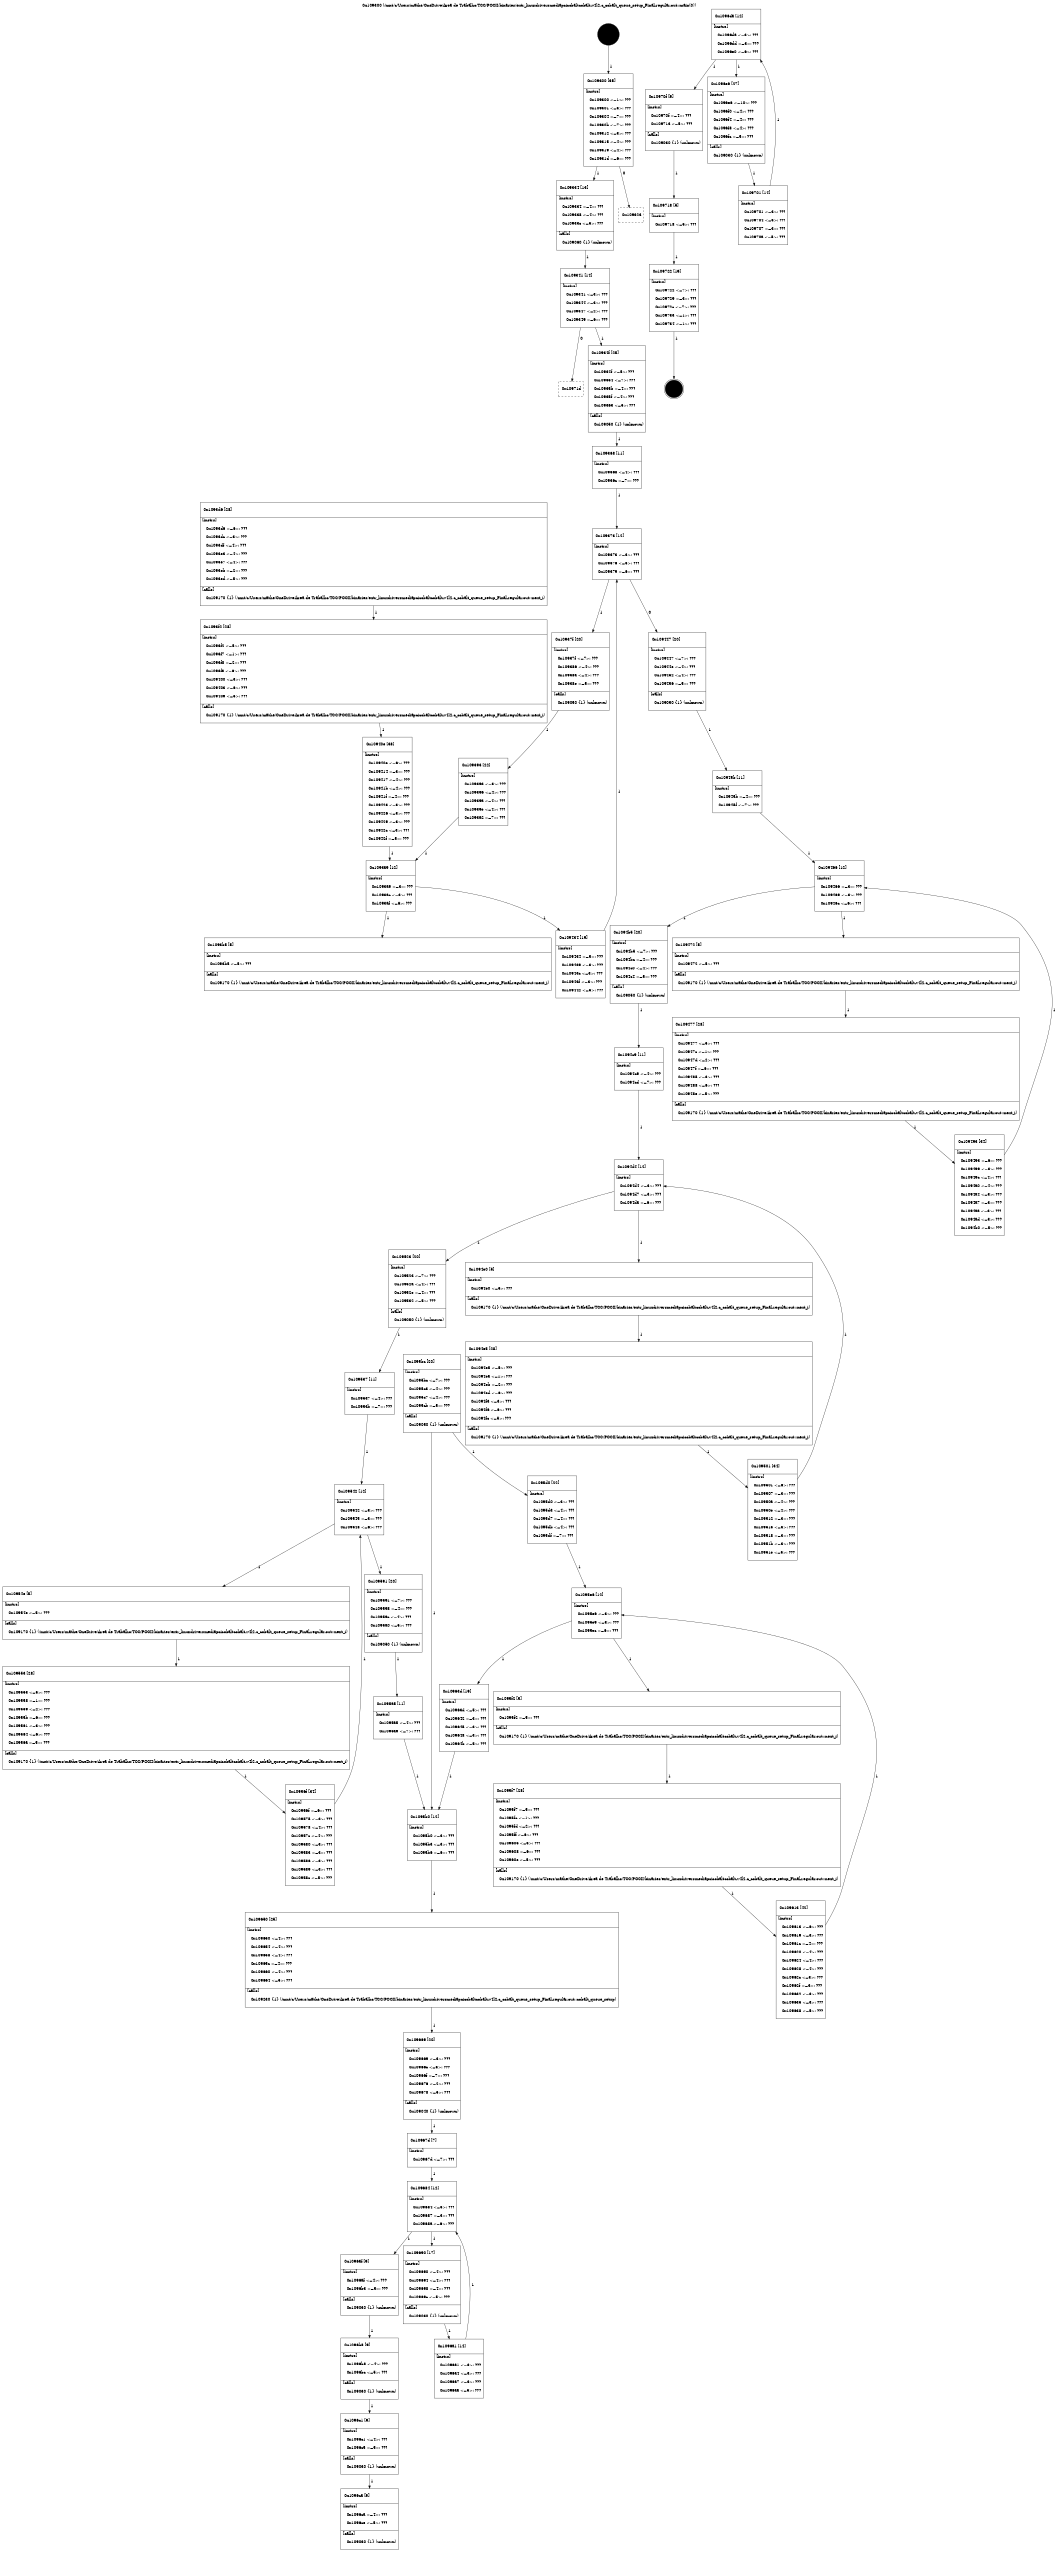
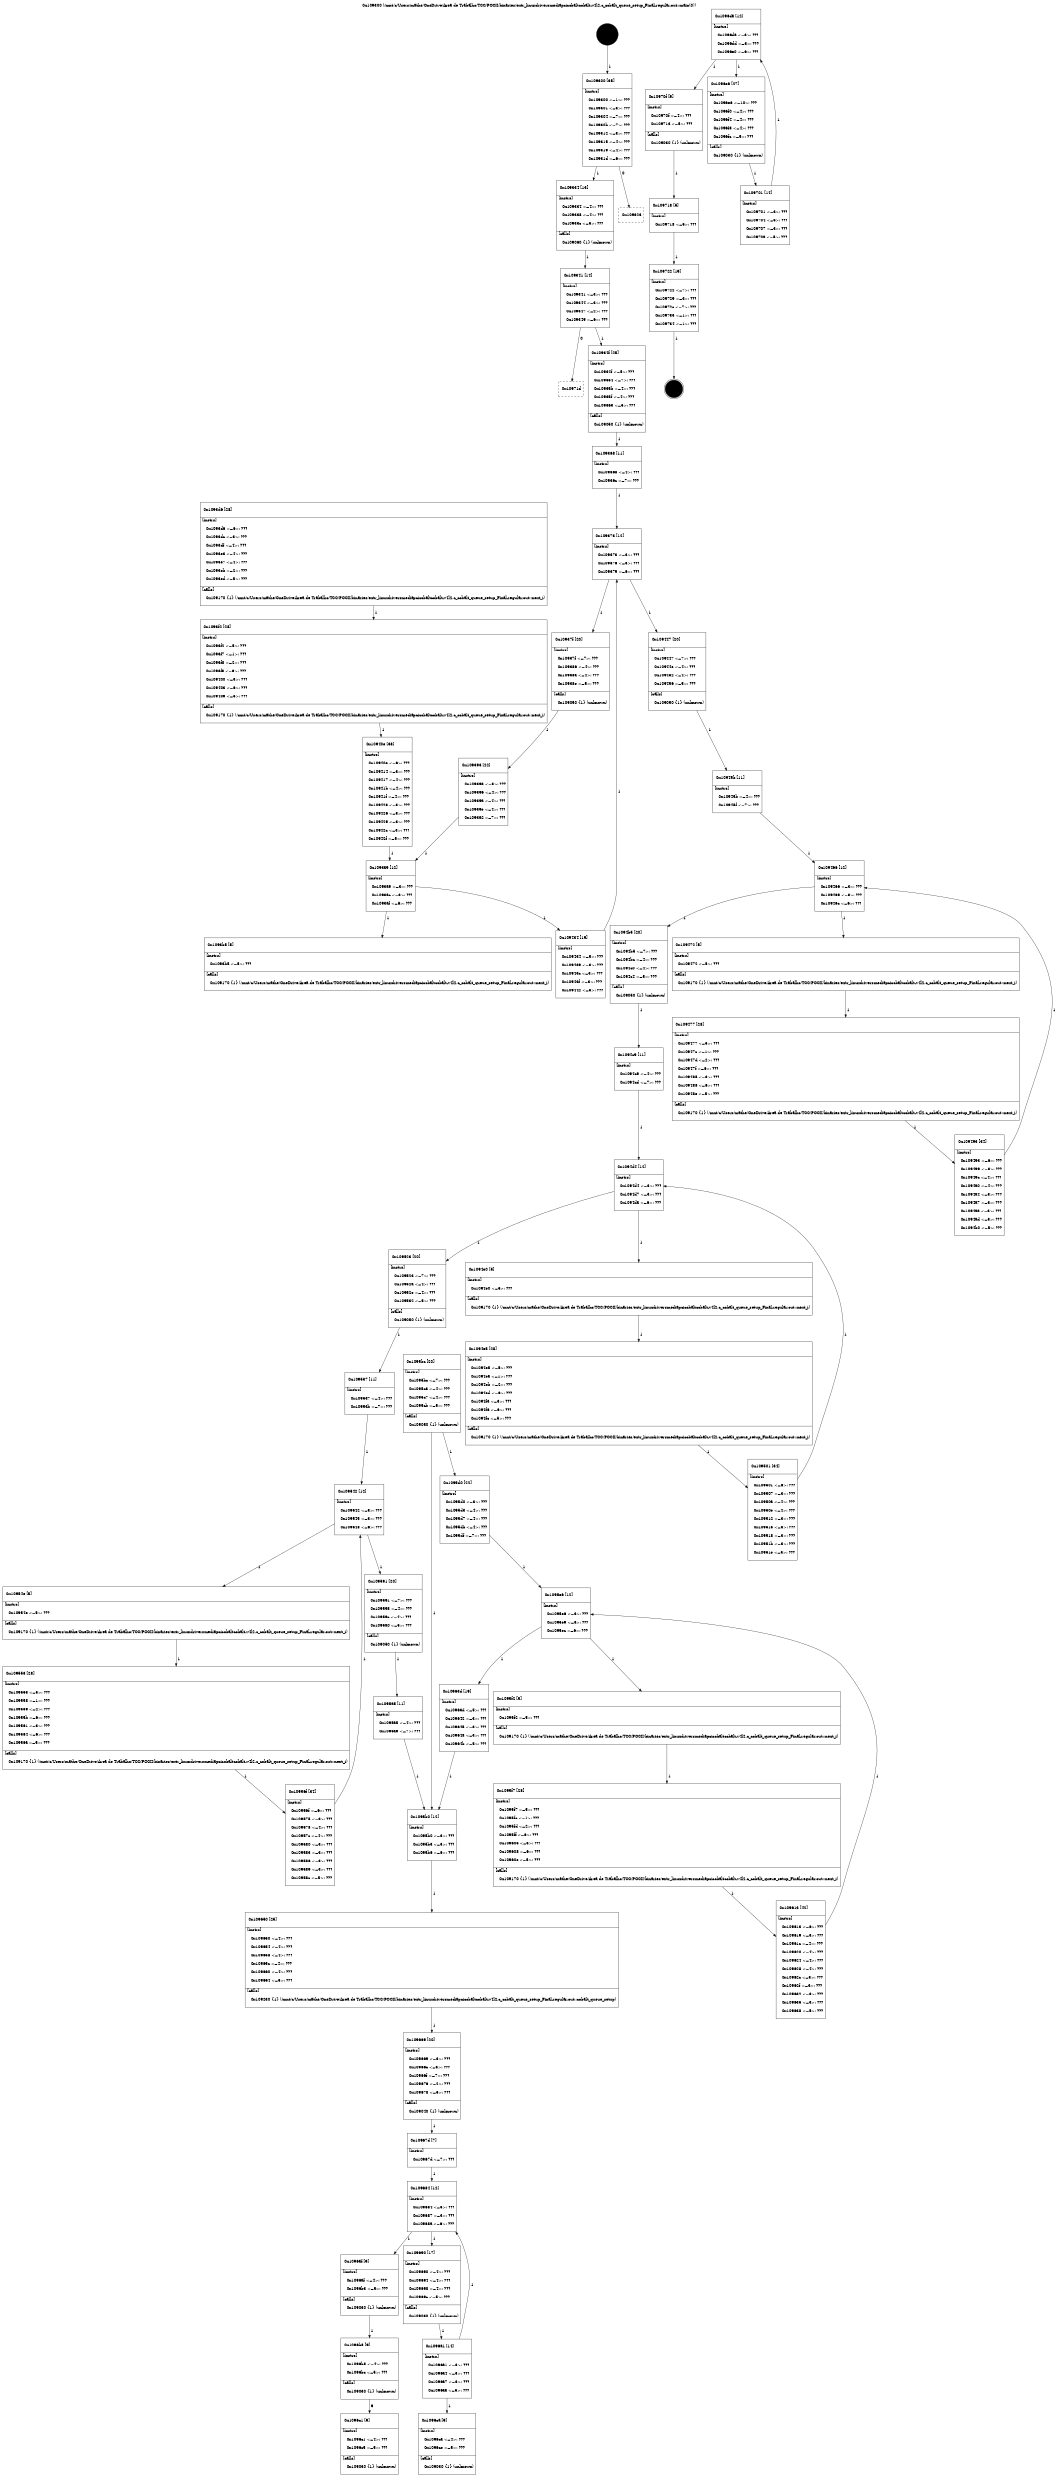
edge "0x109373 [12]" -> "0x109447 [20]": label " 0" -> " 1"
edge "0x1096b8 [9]" -> "0x1096c1 [9]": label " 1" -> " 6"
edge "0x1096c1 [9]" -> "0x1096ca [9]": now "0x1096a1 [14]" -> "0x1096ca [9]"
